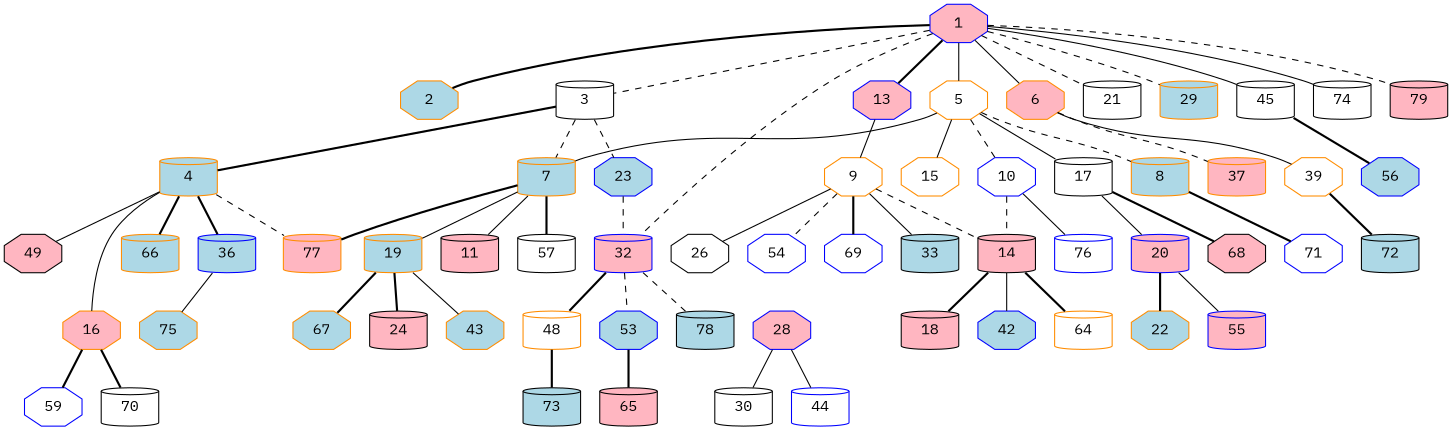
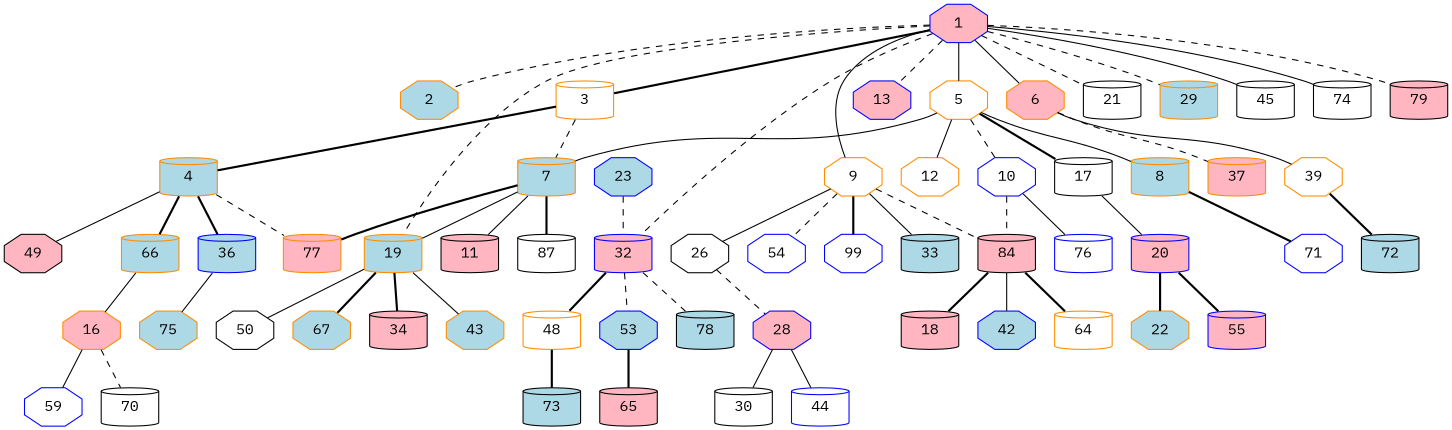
edge "1" -- "2": style bold -> dashed
edge "1" -- "19": added
edge "1" -- "3": style dashed -> bold
edge "1" -- "13": style bold -> dashed
node "3": color black -> darkorange
edge "5" -- "17": style solid -> bold
edge "5" -- "8": style dashed -> solid
edge "3" -- "23": removed
edge "13" -- "9": now "1" -- "9"
node "15": label "15" -> "12"
node "56": removed
edge "4" -- "16": now "66" -- "16"
node "57": label "57" -> "87"
node "69": label "69" -> "99"
node "14": label "14" -> "84"
node "68": removed
edge "26" -- "28": added
edge "20" -- "55": style solid -> bold
node "50": added
node "24": label "24" -> "34"
edge "16" -- "59": style bold -> solid
edge "16" -- "70": style bold -> dashed
